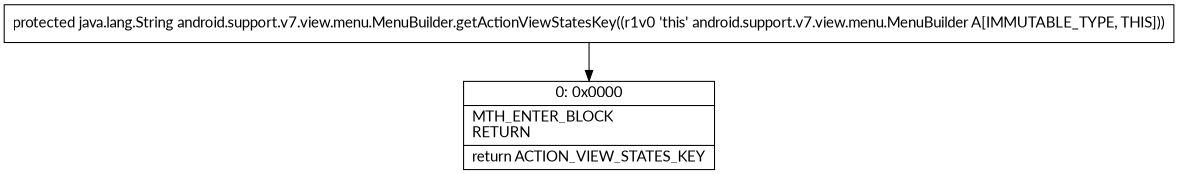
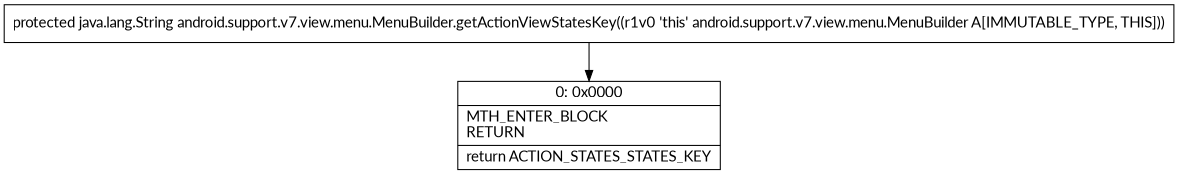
node "0: 0x0000": text "return ACTION_VIEW_STATES_KEY" -> "return ACTION_STATES_STATES_KEY"
